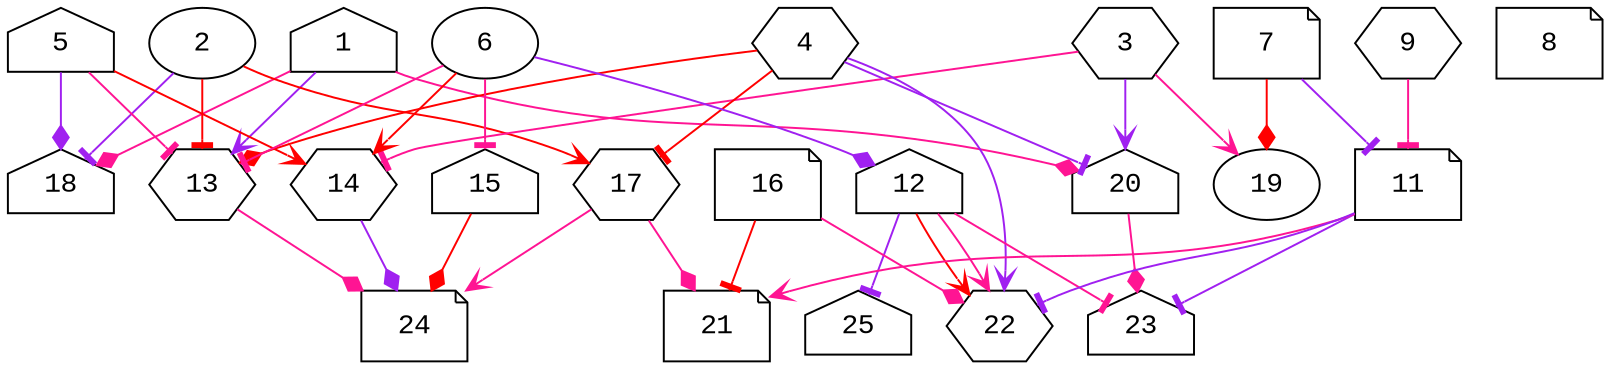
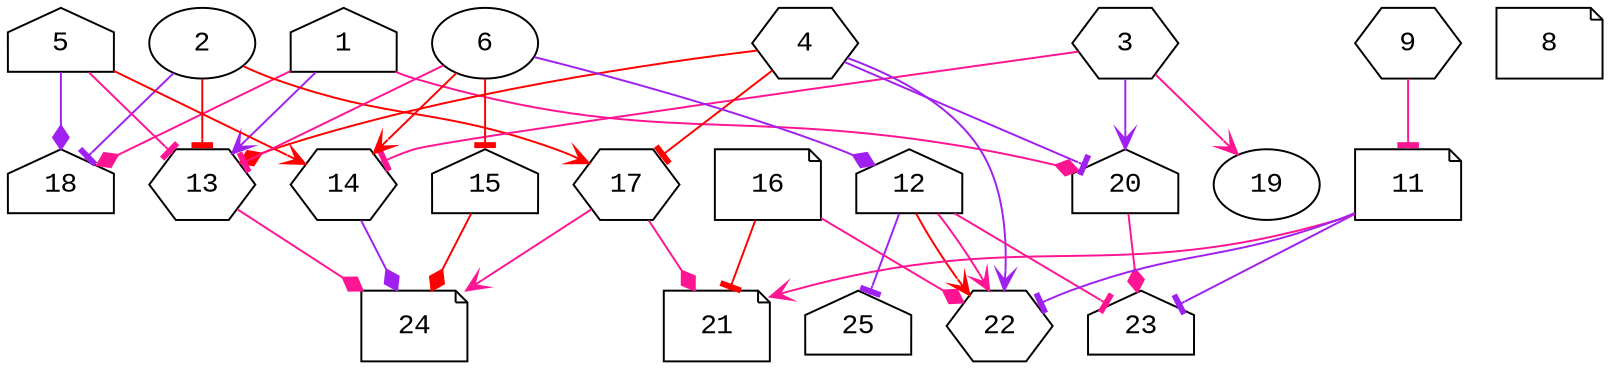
node "7": removed
edge "6" -> "15": color deeppink -> red
